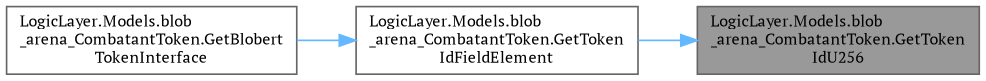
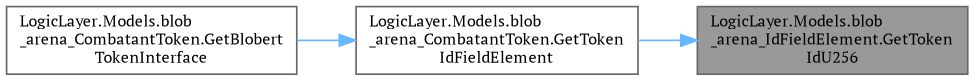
node "LogicLayer.Models.blob _arena_CombatantToken.GetToken IdU256": label "LogicLayer.Models.blob _arena_CombatantToken.GetToken IdU256" -> "LogicLayer.Models.blob _arena_IdFieldElement.GetToken IdU256"
